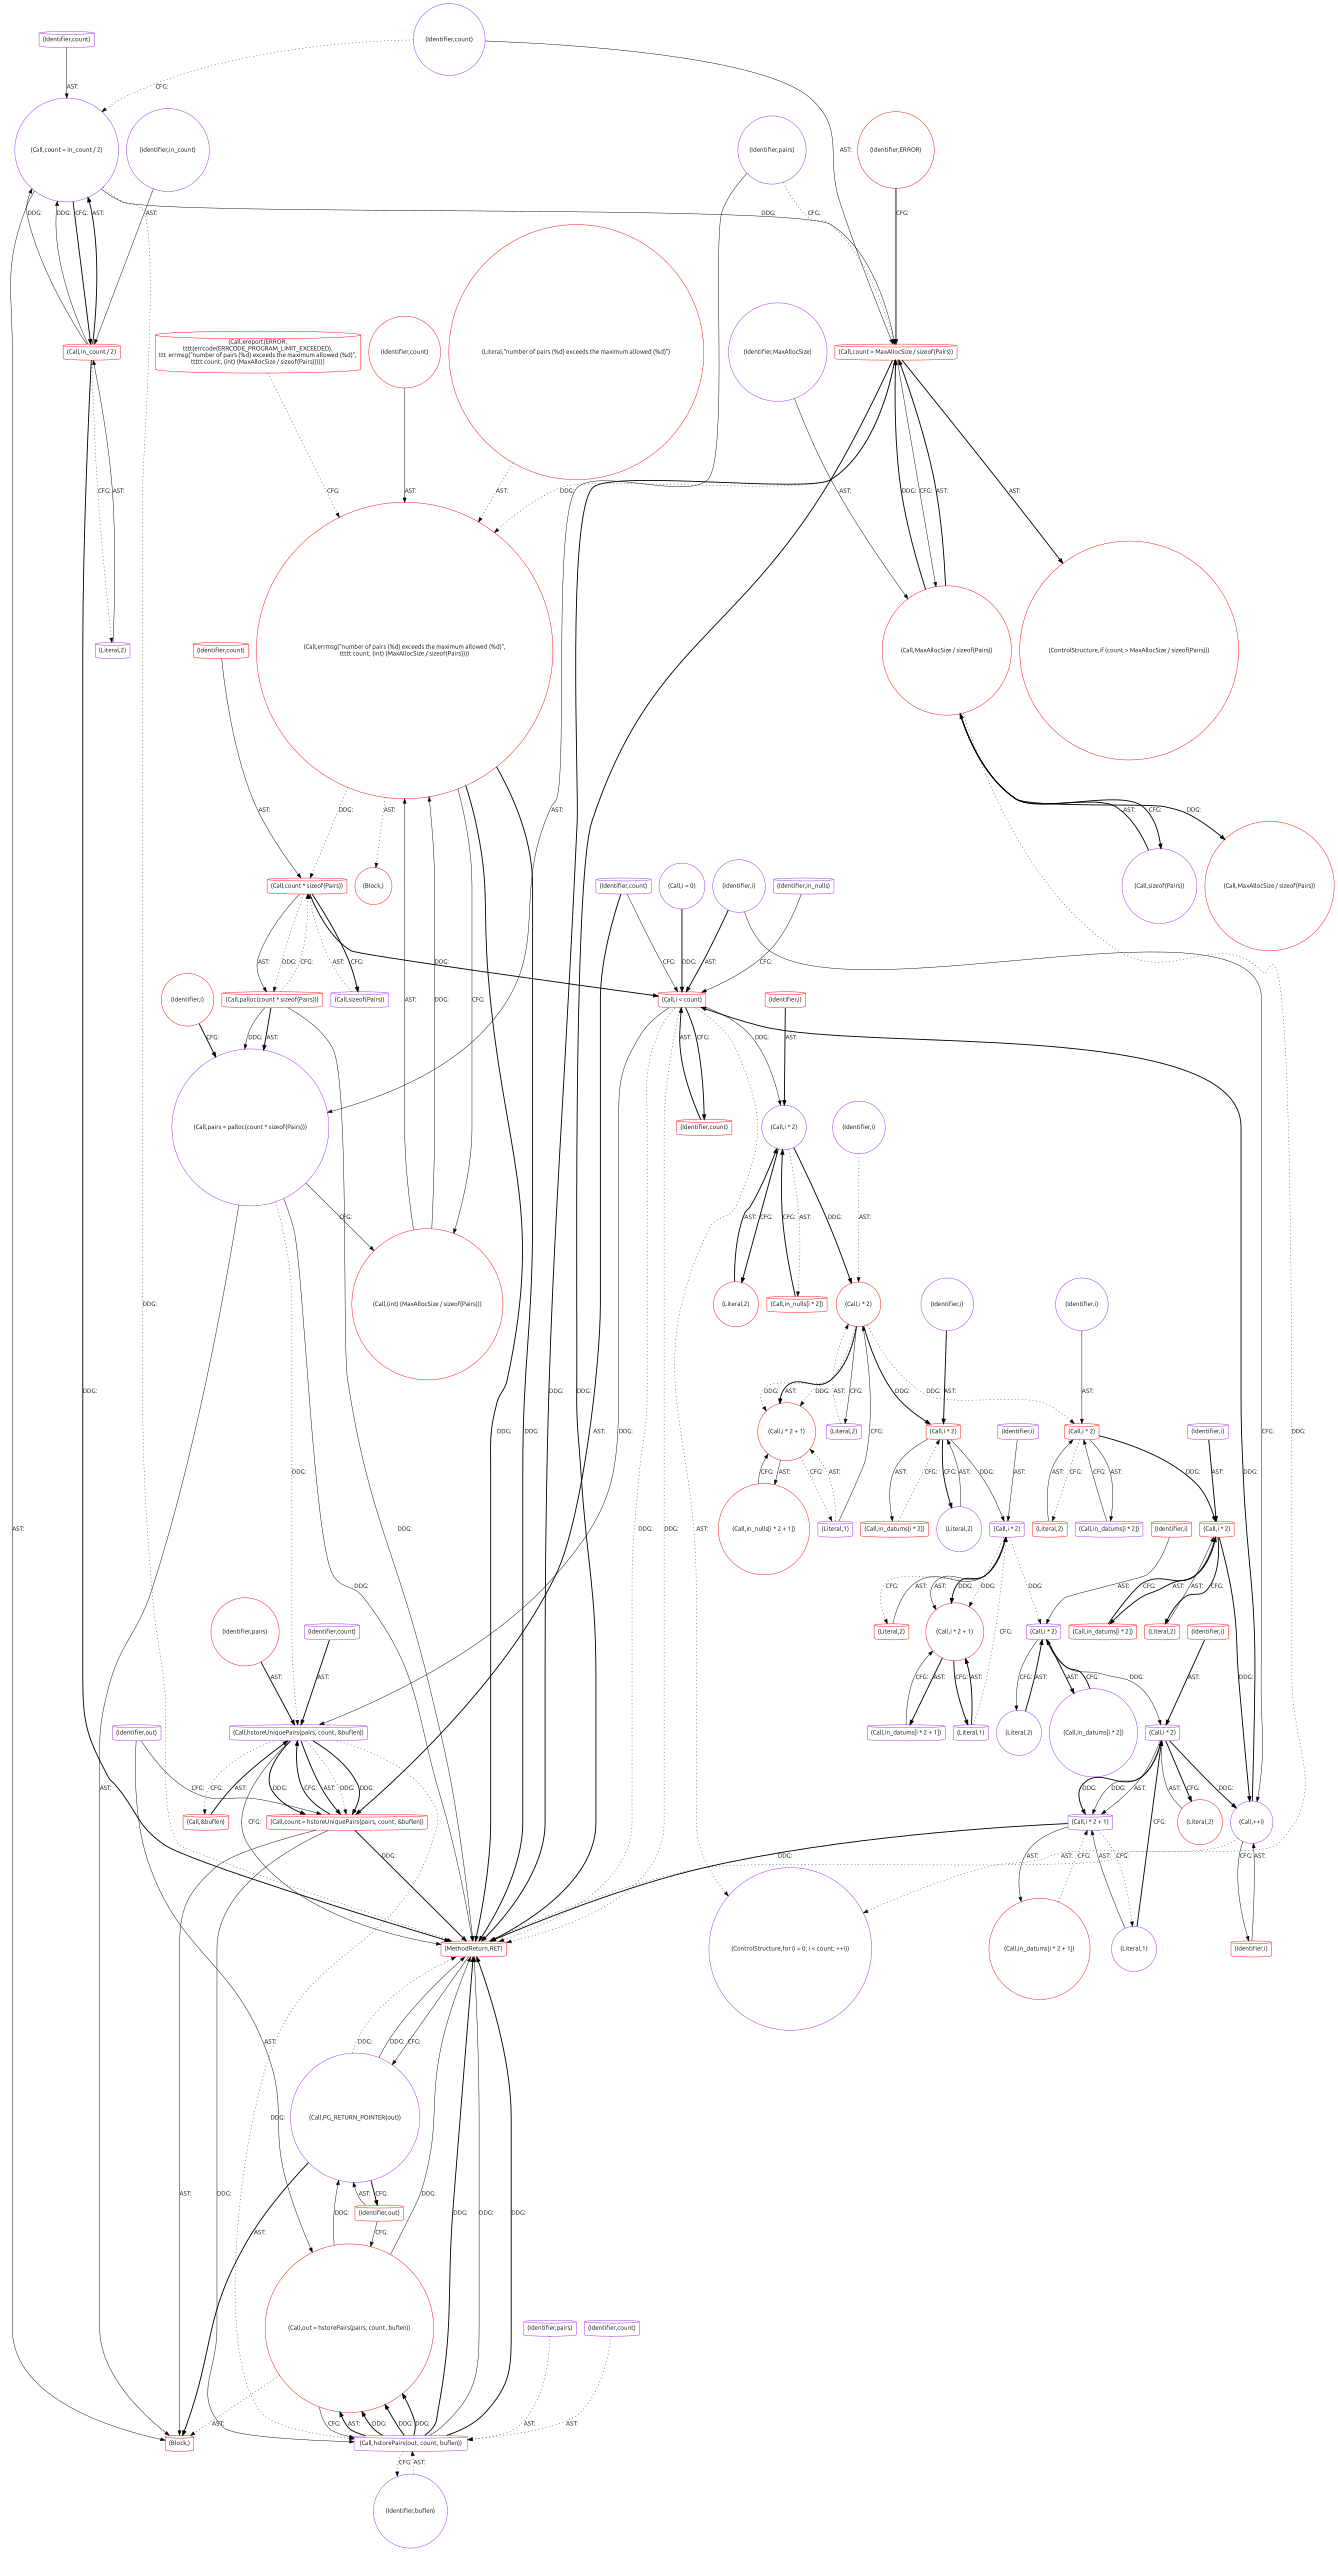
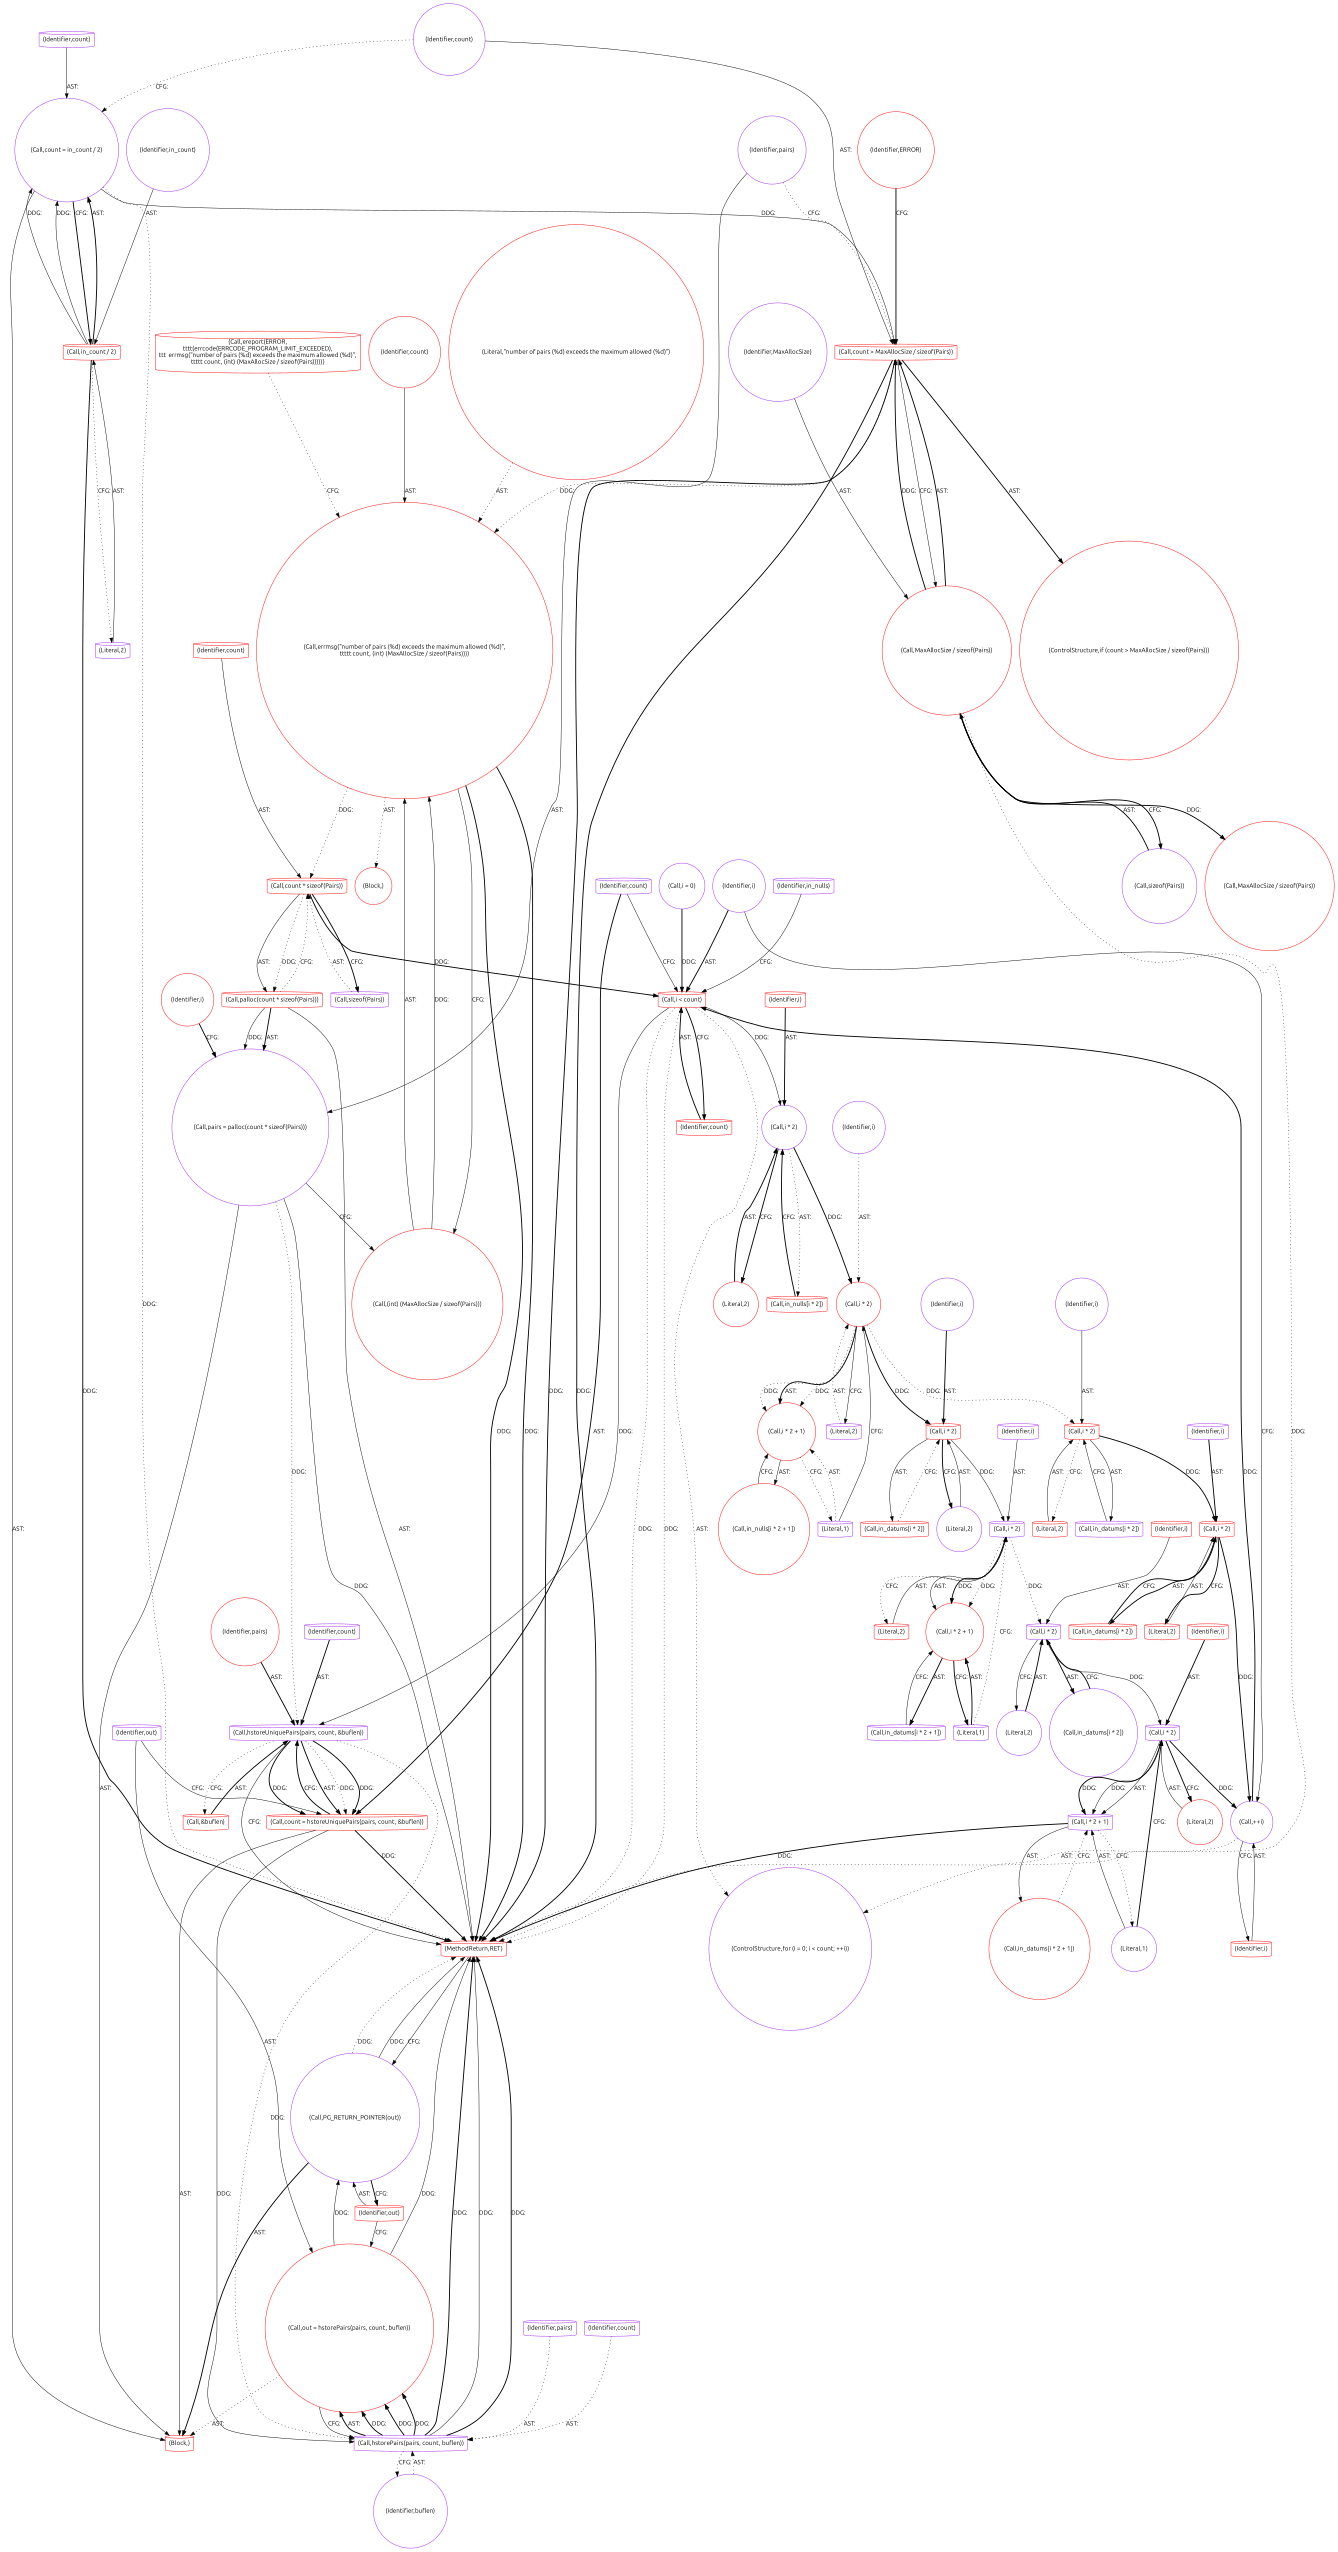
edge "(Call,palloc(count * sizeof(Pairs)))" -> "(MethodReturn,RET)": label "DDG: " -> "AST: "
node "(Call,hstorePairs(out, count, buflen))": label "(Call,hstorePairs(out, count, buflen))" -> "(Call,hstorePairs(pairs, count, buflen))"
